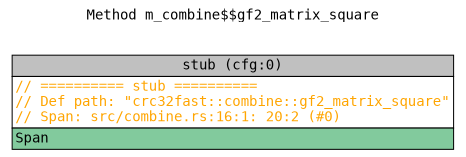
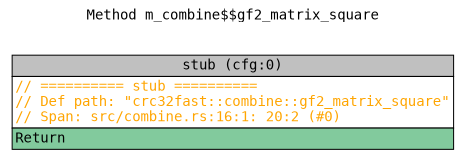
node "stub (cfg:0)": text "Span" -> "Return"
